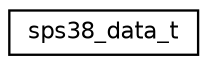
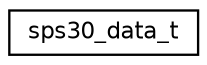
node "sps38_data_t": label "sps38_data_t" -> "sps30_data_t"
